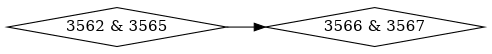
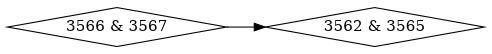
edge "3562 & 3565" -> "3566 & 3567": reversed
